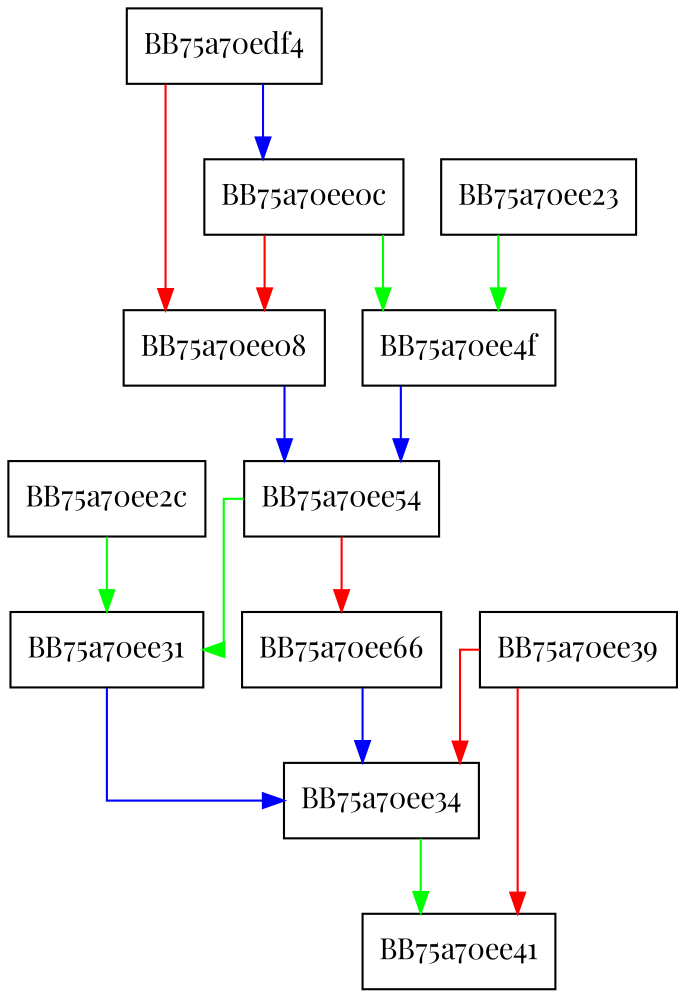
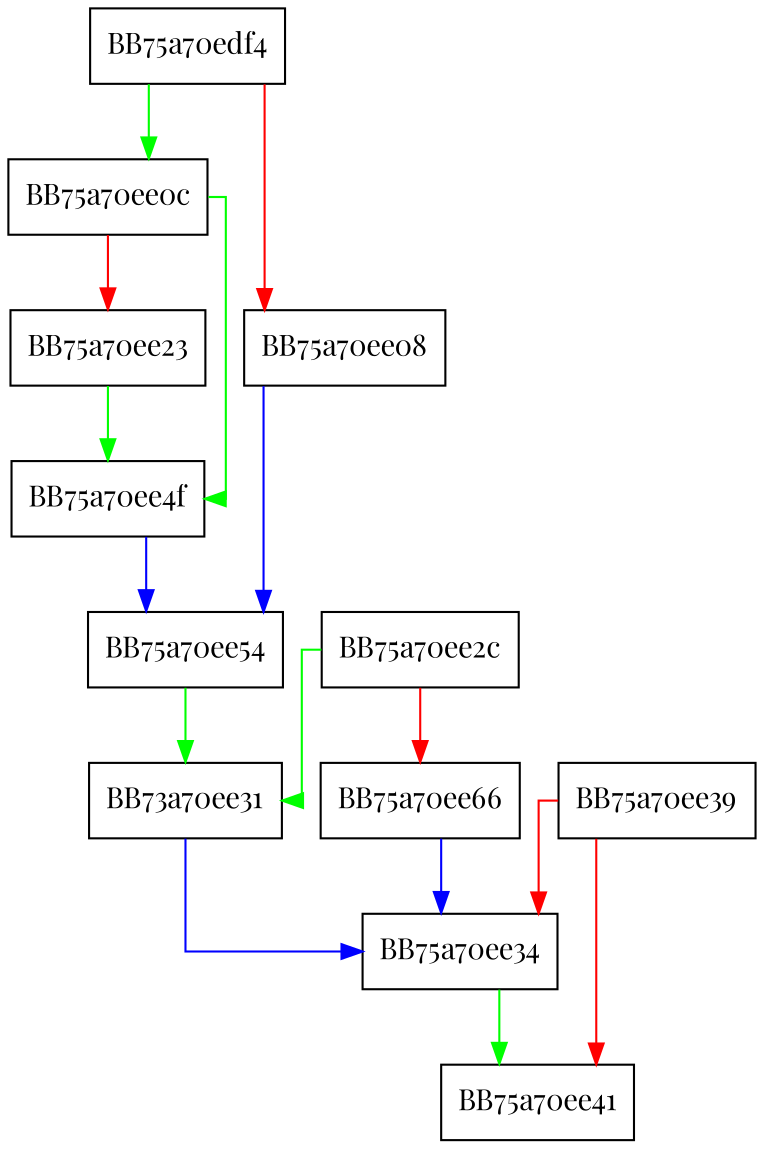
edge "BB75a70edf4" -> "BB75a70ee0c": color blue -> green
edge "BB75a70ee0c" -> "BB75a70ee08": now "BB75a70ee0c" -> "BB75a70ee23"
edge "BB75a70ee54" -> "BB75a70ee66": now "BB75a70ee2c" -> "BB75a70ee66"
node "BB75a70ee31": label "BB75a70ee31" -> "BB73a70ee31"
